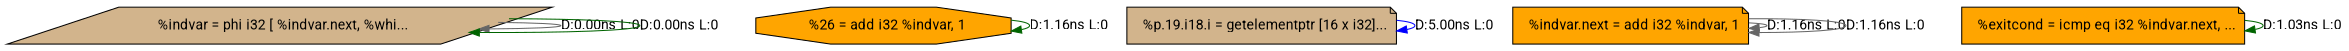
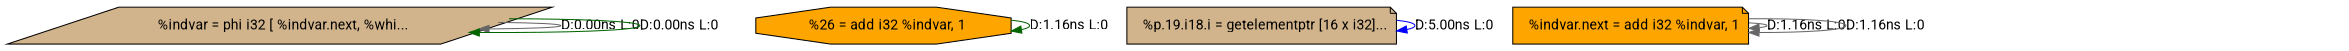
node "%exitcond = icmp eq i32 %indvar.next, ...": removed
